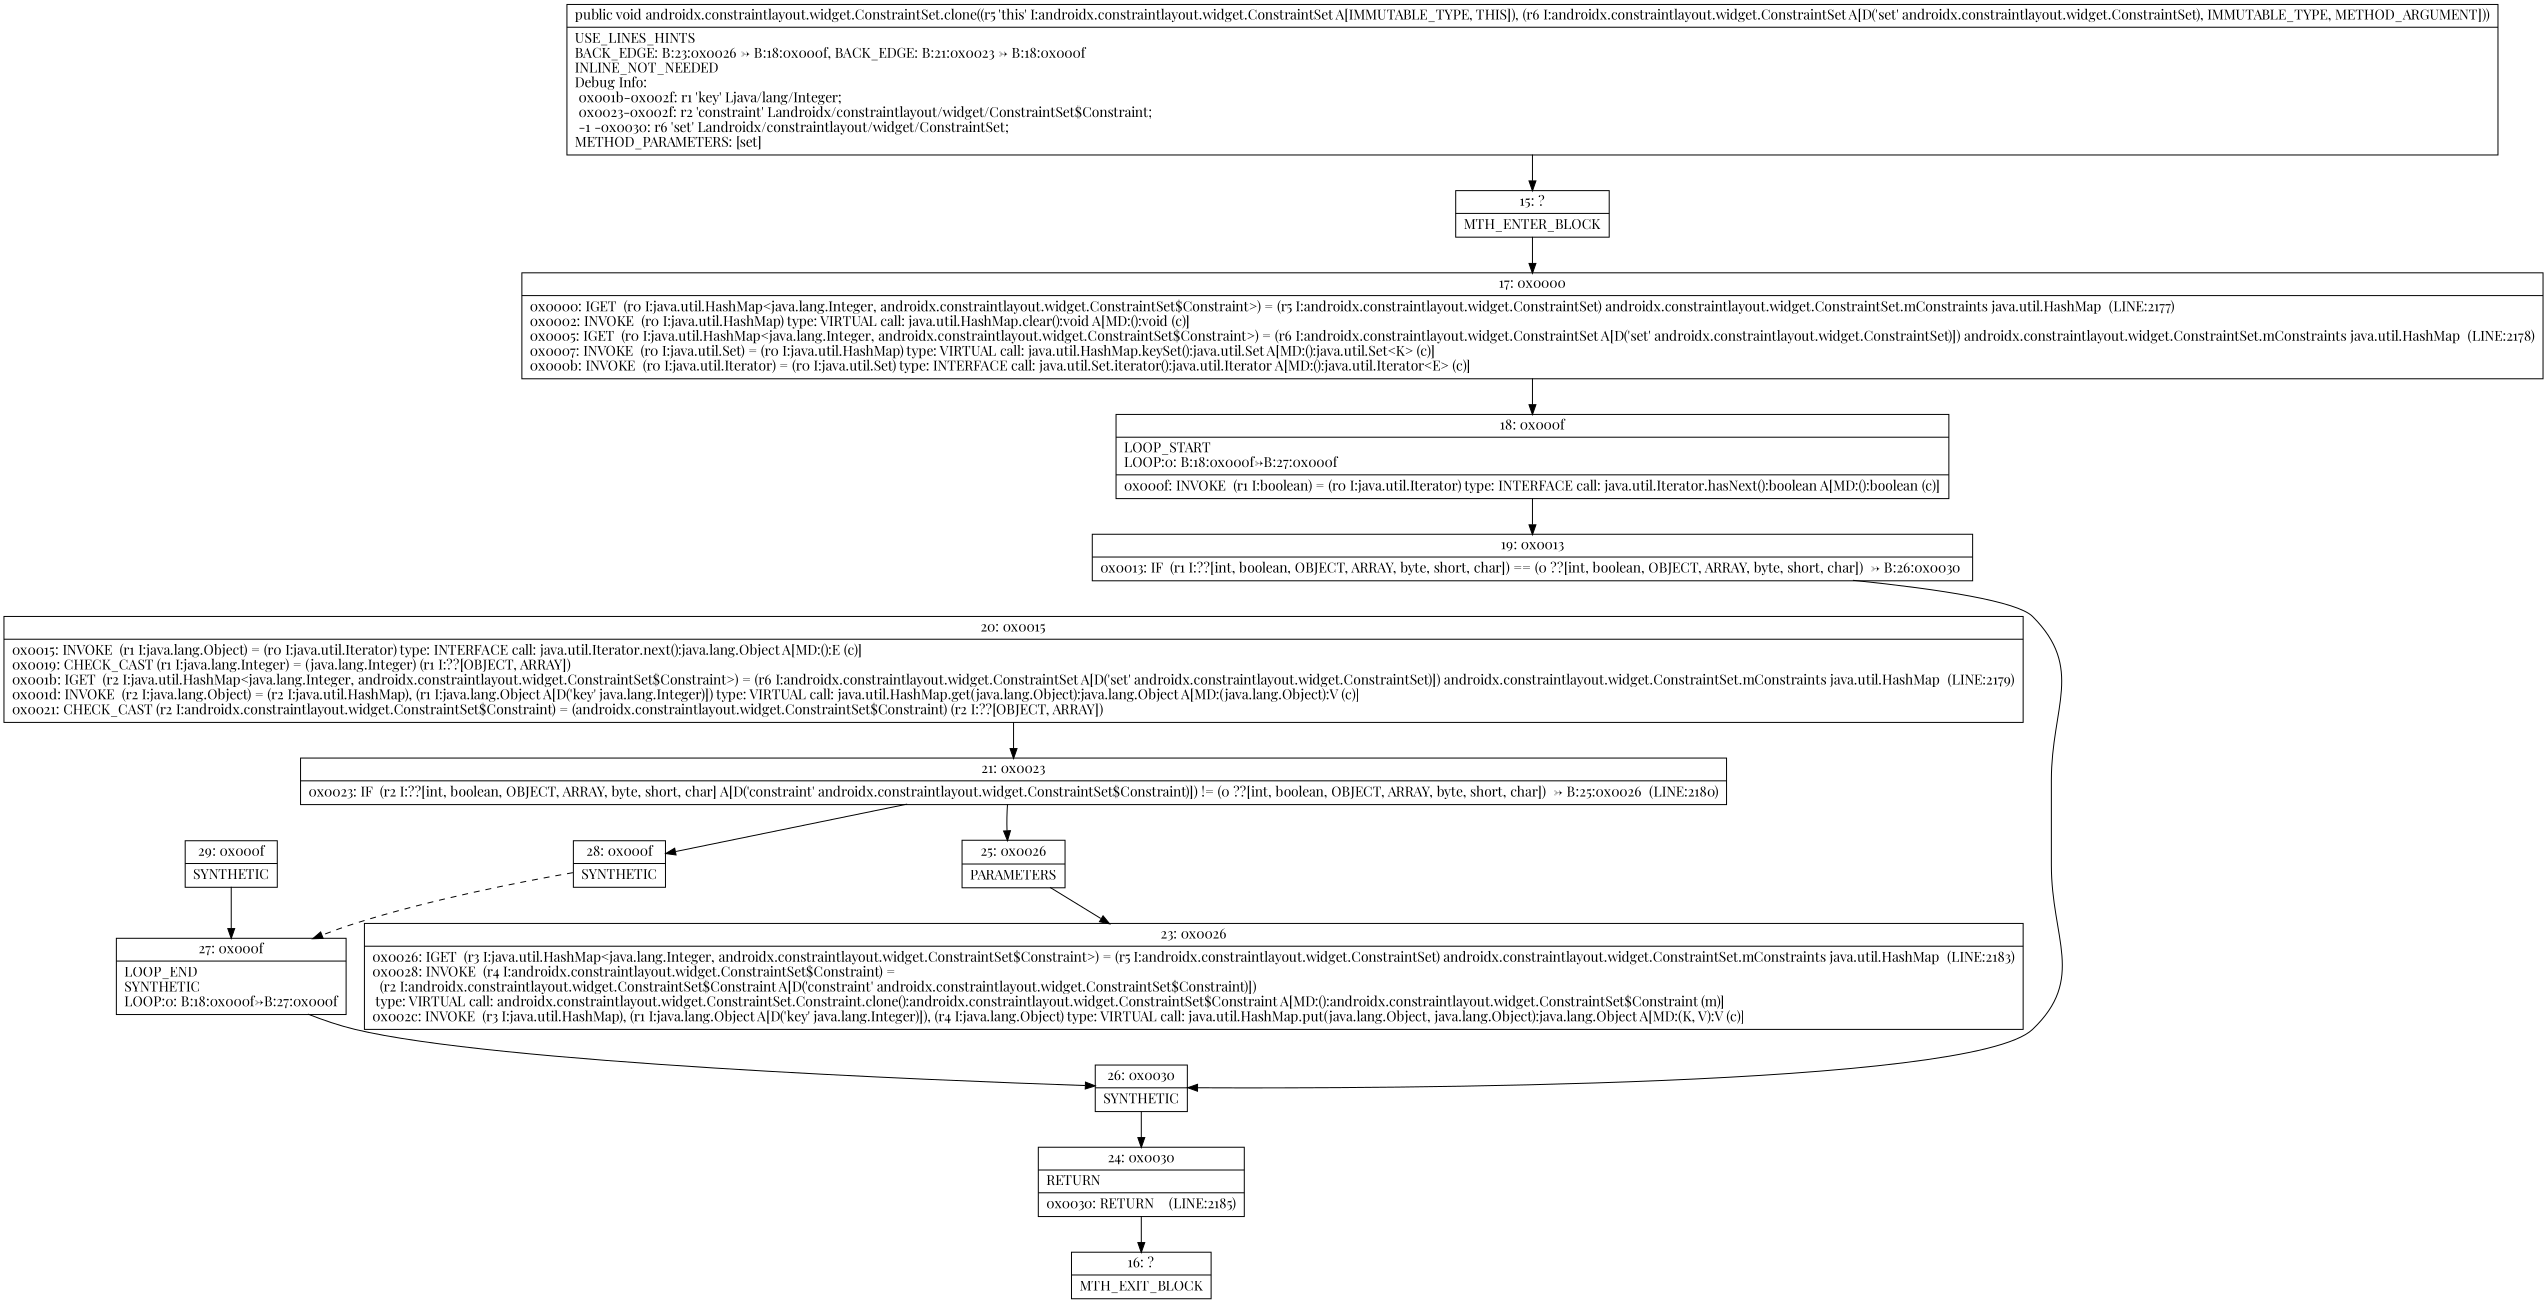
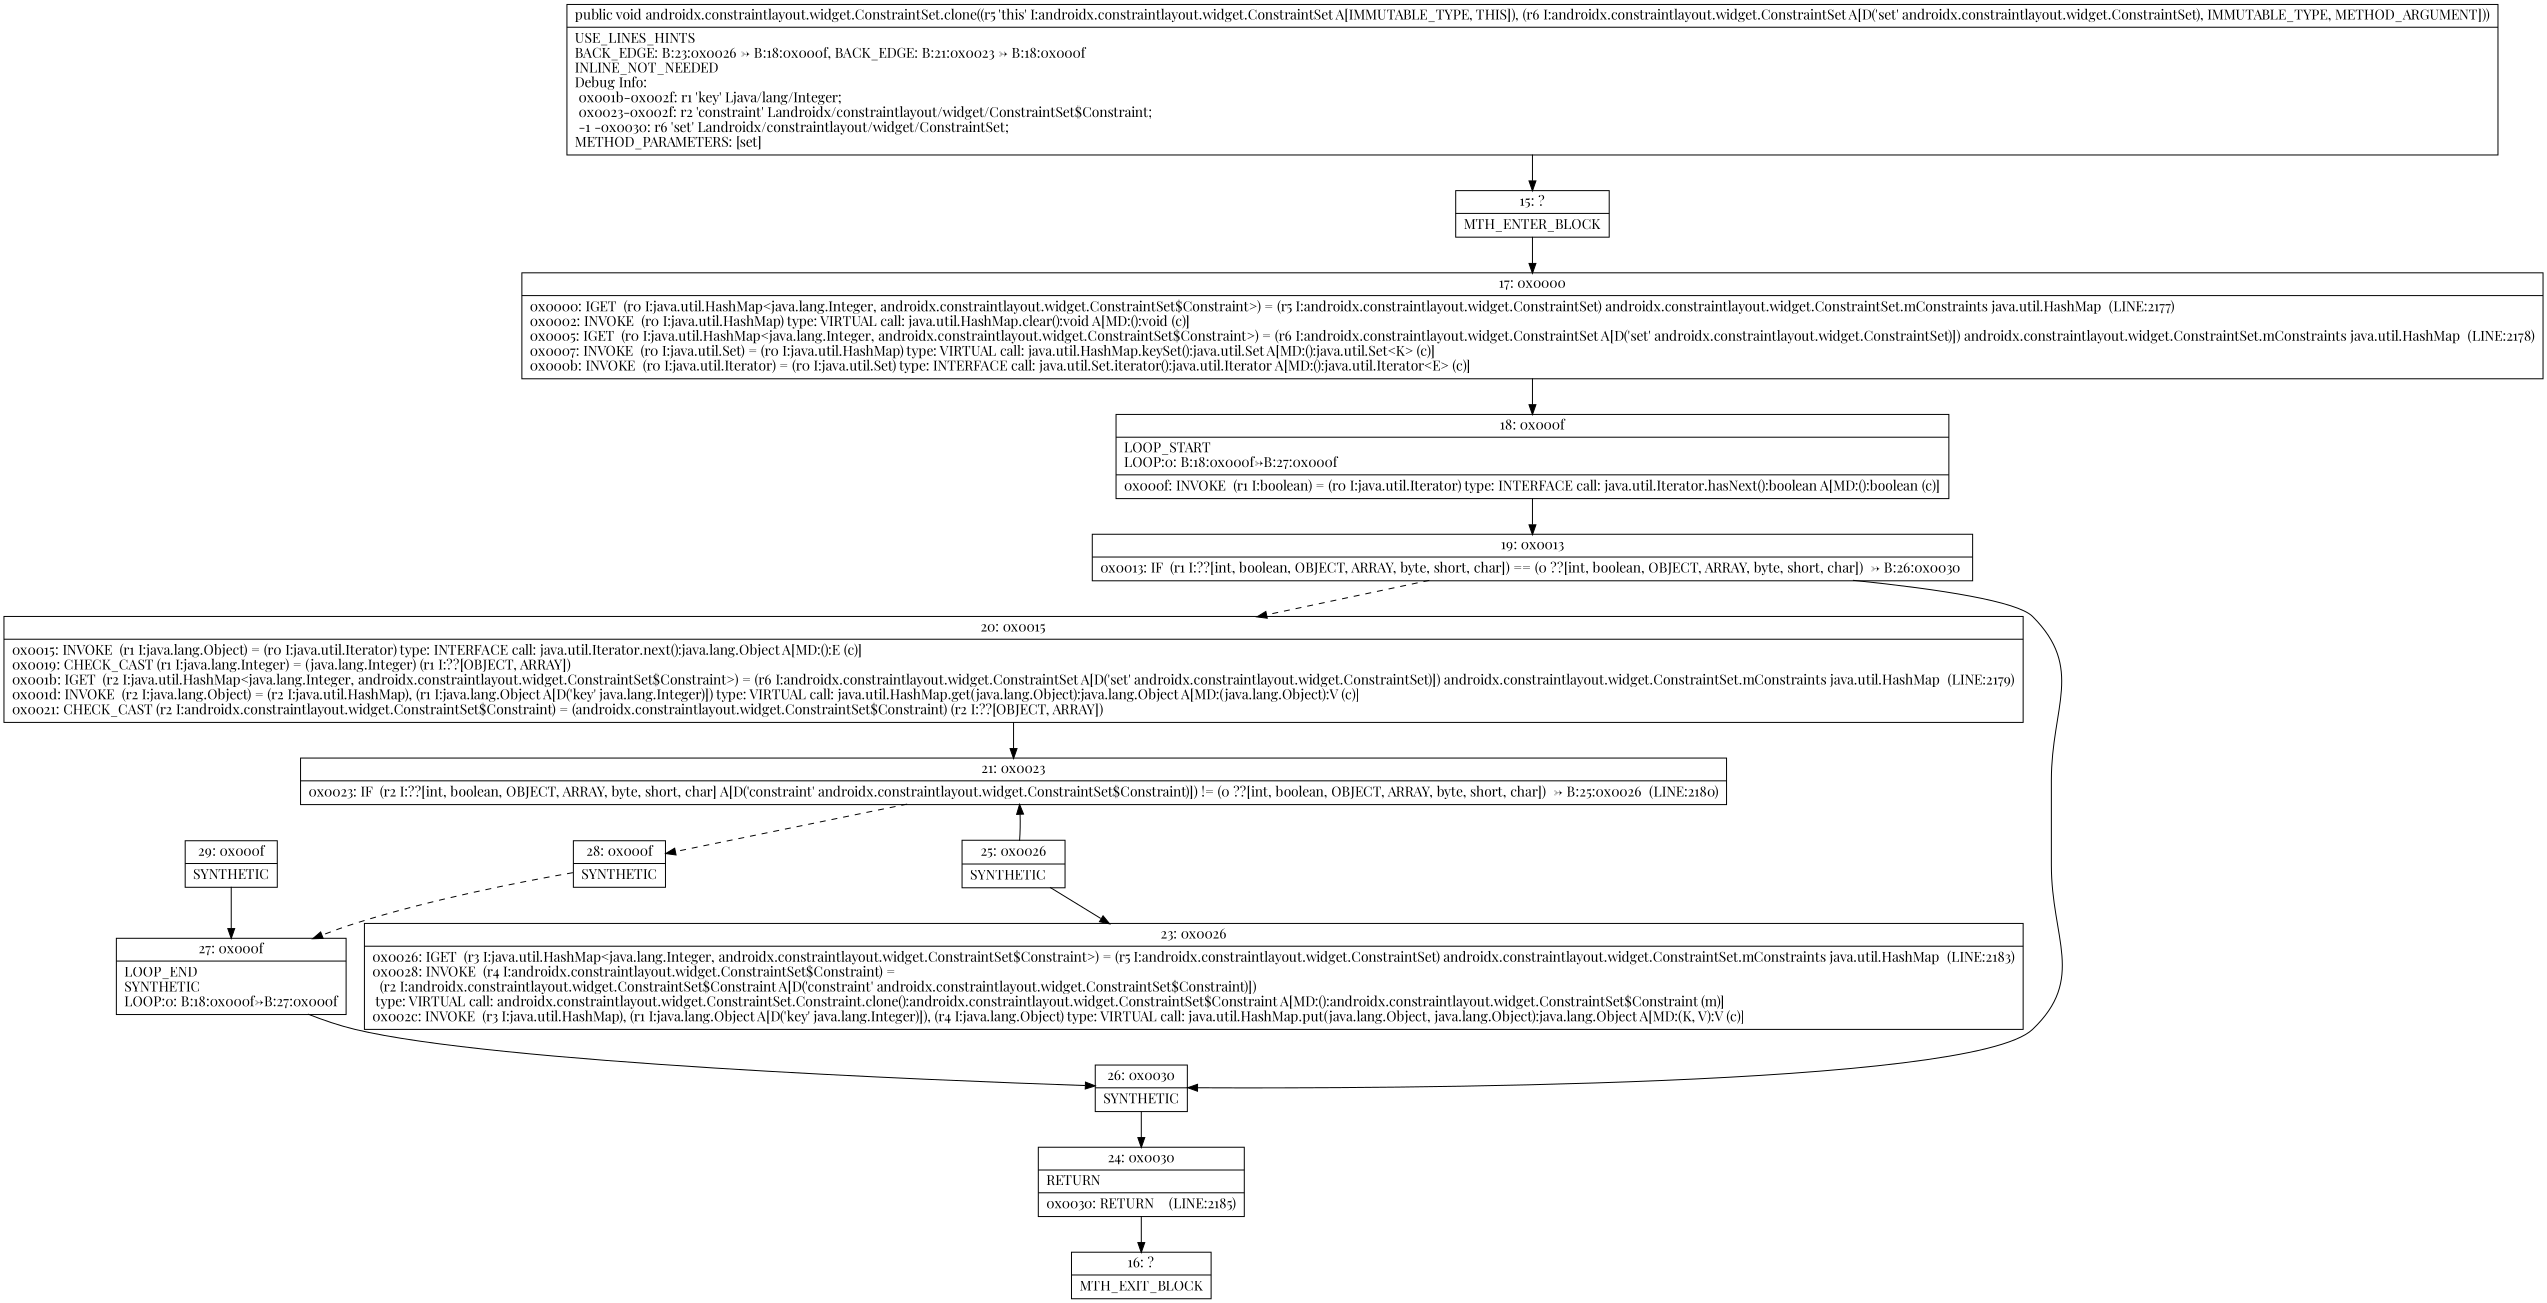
edge "19: 0x0013" -> "20: 0x0015": added
edge "21: 0x0023" -> "25: 0x0026": reversed
edge "21: 0x0023" -> "28: 0x000f": style solid -> dashed
node "25: 0x0026": text "PARAMETERS" -> "SYNTHETIC"
